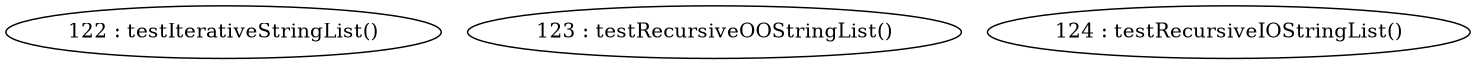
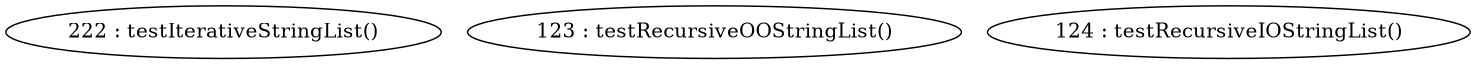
node "122 : testIterativeStringList()": label "122 : testIterativeStringList()" -> "222 : testIterativeStringList()"
